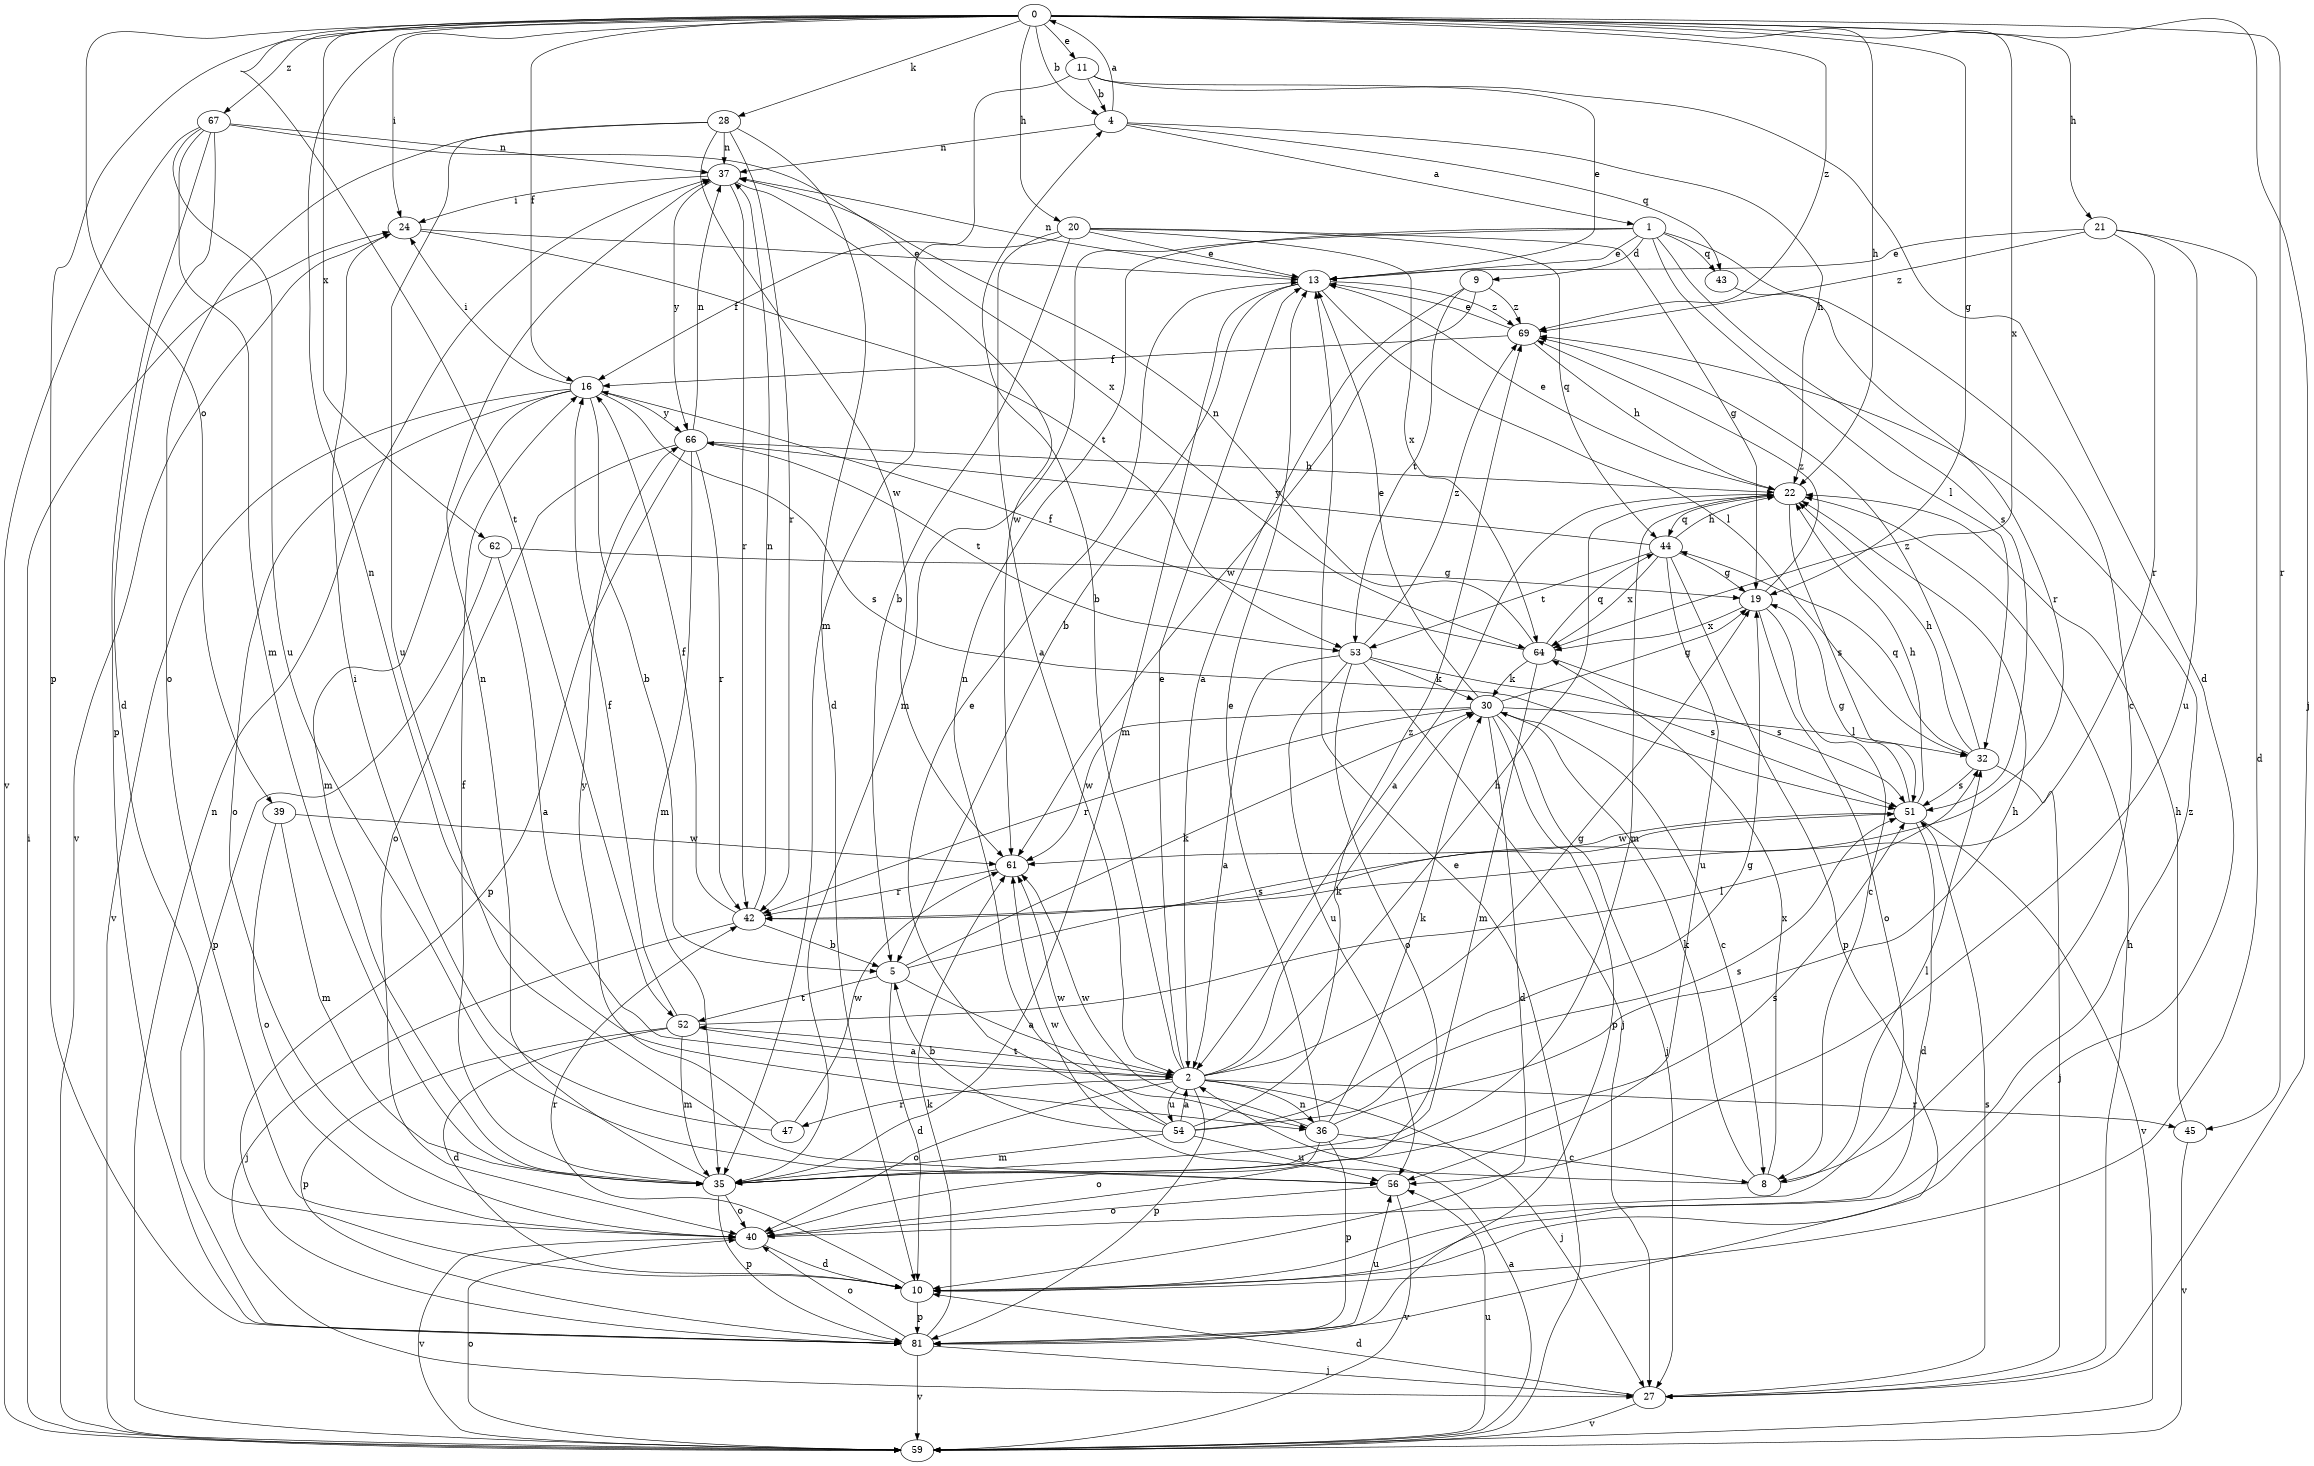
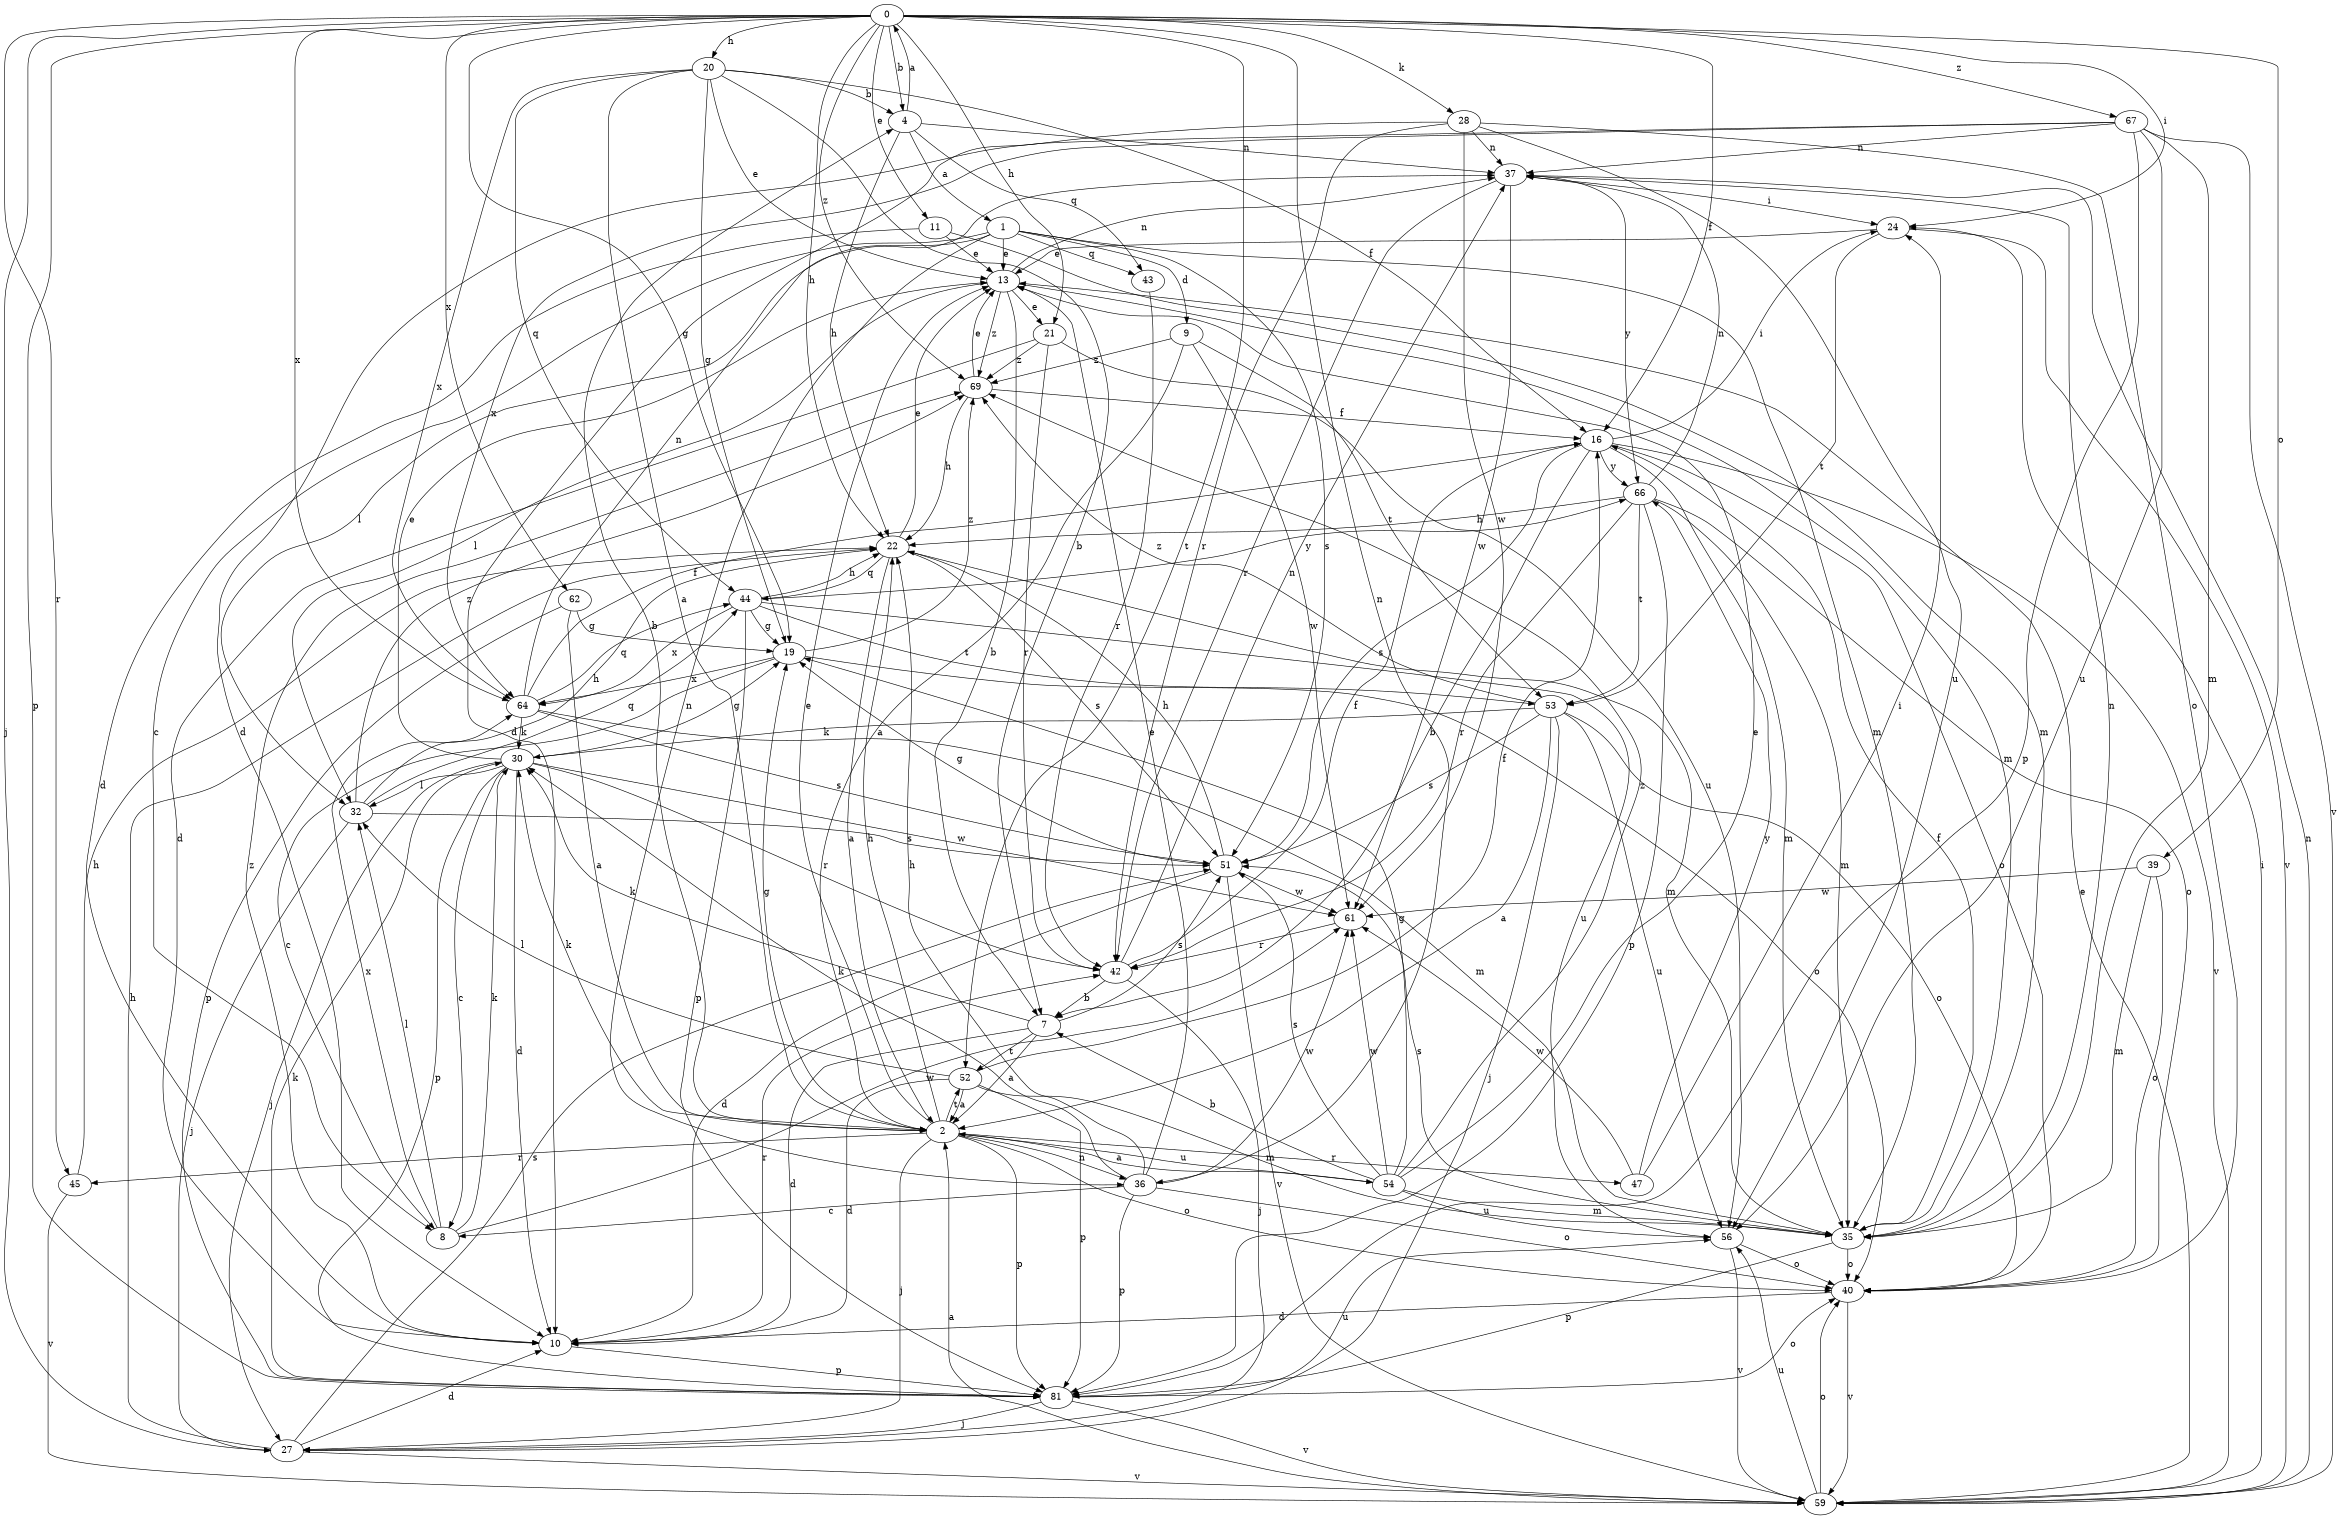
edge "11" -> "4": now "20" -> "4"
edge "21" -> "13": reversed
node "5": label "5" -> "7"
edge "81" -> "61": now "81" -> "30"
